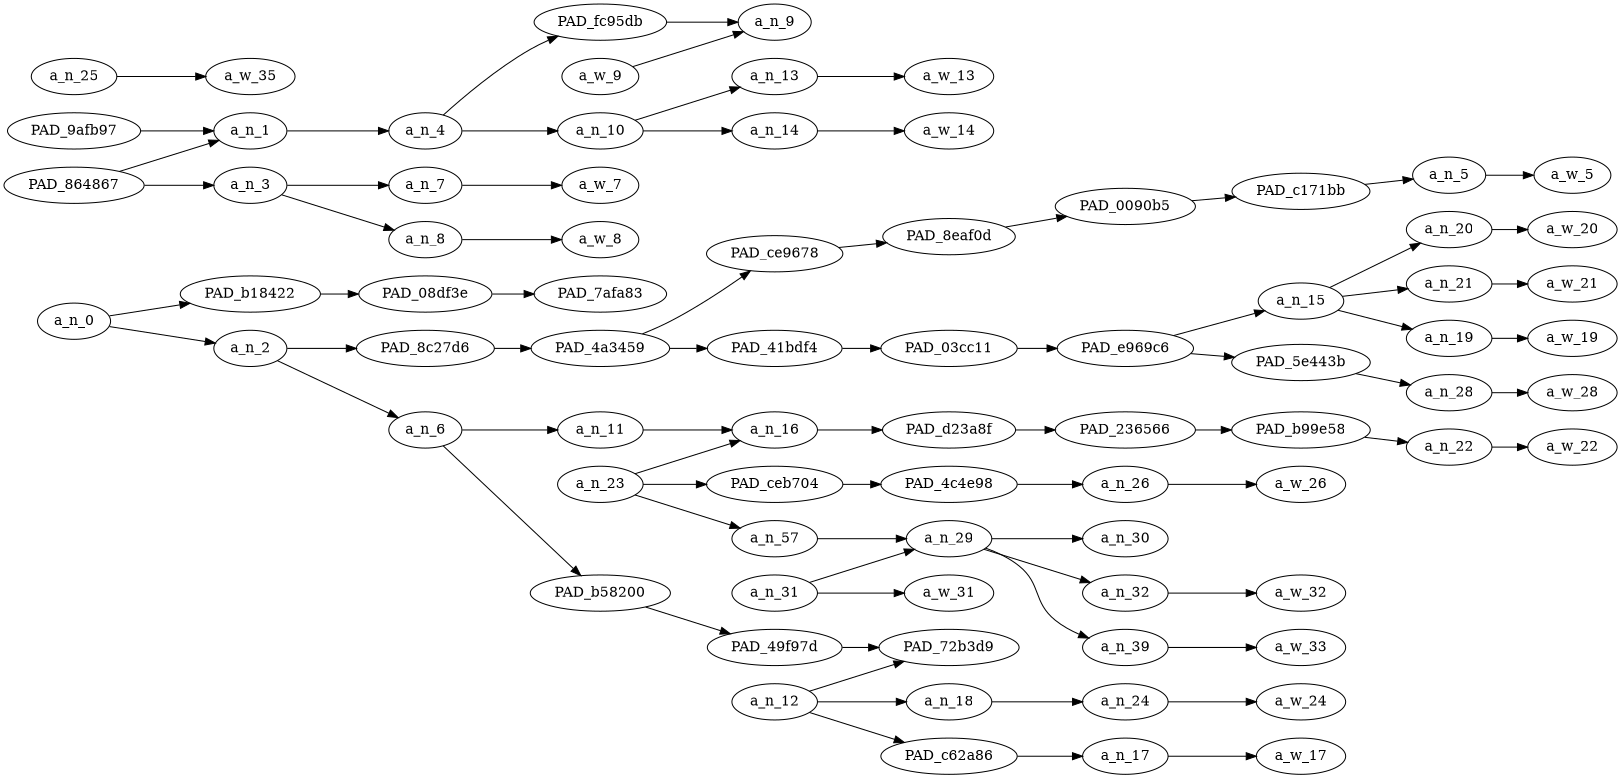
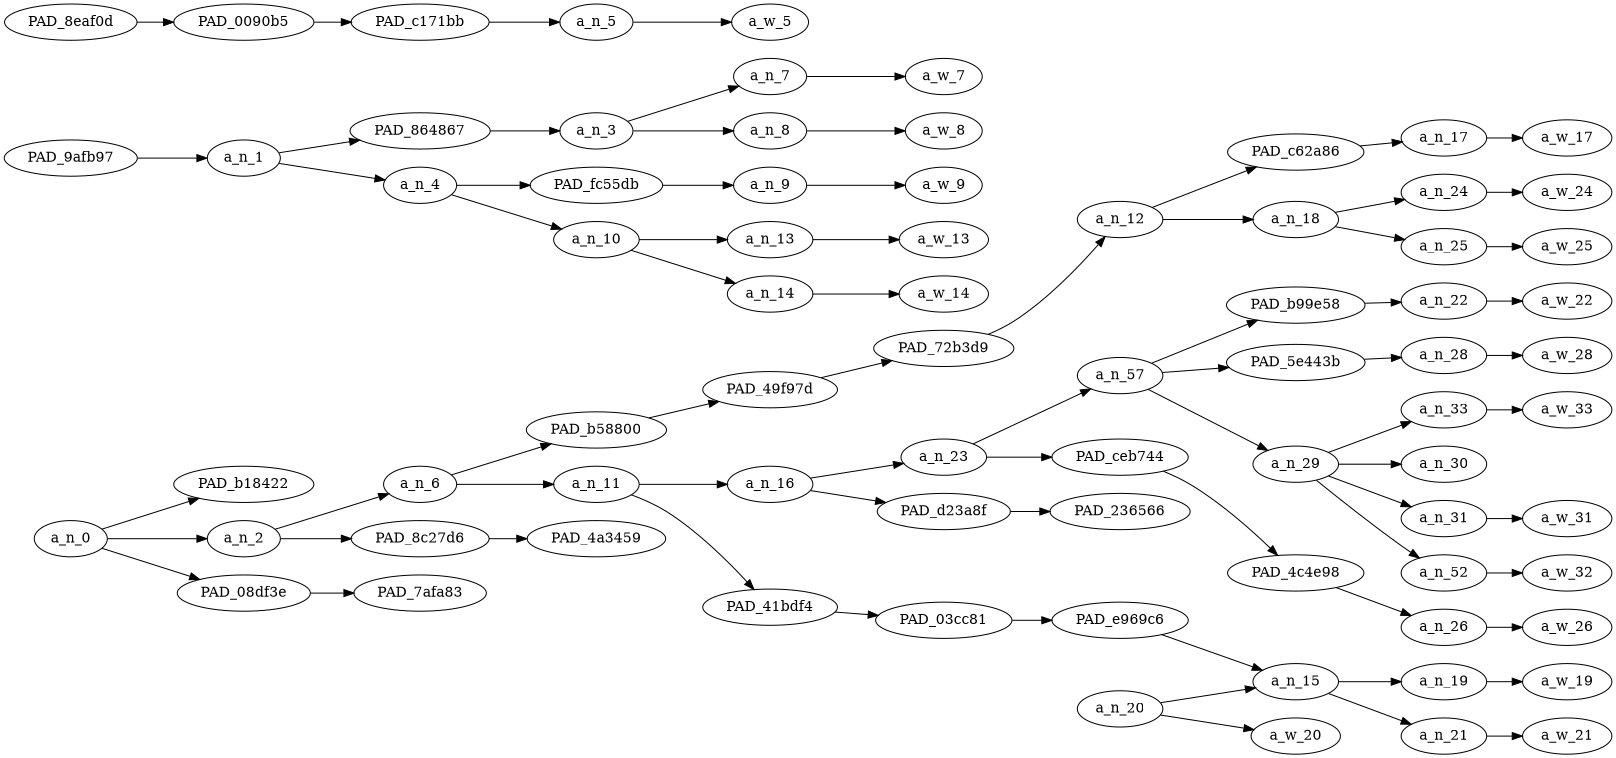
node "PAD_fc95db": label "PAD_fc95db" -> "PAD_fc55db"
edge "a_w_9" -> "a_n_9": reversed
node "a_w_35": label "a_w_35" -> "a_w_25"
edge "PAD_864867" -> "a_n_1": reversed
edge "a_n_18" -> "a_n_25": added
node "PAD_ce9678": removed
edge "a_n_15" -> "a_n_20": reversed
edge "PAD_b18422" -> "PAD_08df3e": now "a_n_0" -> "PAD_08df3e"
edge "PAD_4a3459" -> "PAD_41bdf4": now "a_n_11" -> "PAD_41bdf4"
node "PAD_03cc11": label "PAD_03cc11" -> "PAD_03cc81"
edge "PAD_e969c6" -> "PAD_5e443b": now "a_n_57" -> "PAD_5e443b"
edge "PAD_236566" -> "PAD_b99e58": now "a_n_57" -> "PAD_b99e58"
edge "a_n_23" -> "a_n_16": reversed
node "PAD_ceb704": label "PAD_ceb704" -> "PAD_ceb744"
edge "a_n_31" -> "a_n_29": reversed
node "PAD_b58200": label "PAD_b58200" -> "PAD_b58800"
node "a_n_32": label "a_n_32" -> "a_n_52"
node "a_n_39": label "a_n_39" -> "a_n_33"
edge "a_n_12" -> "PAD_72b3d9": reversed
